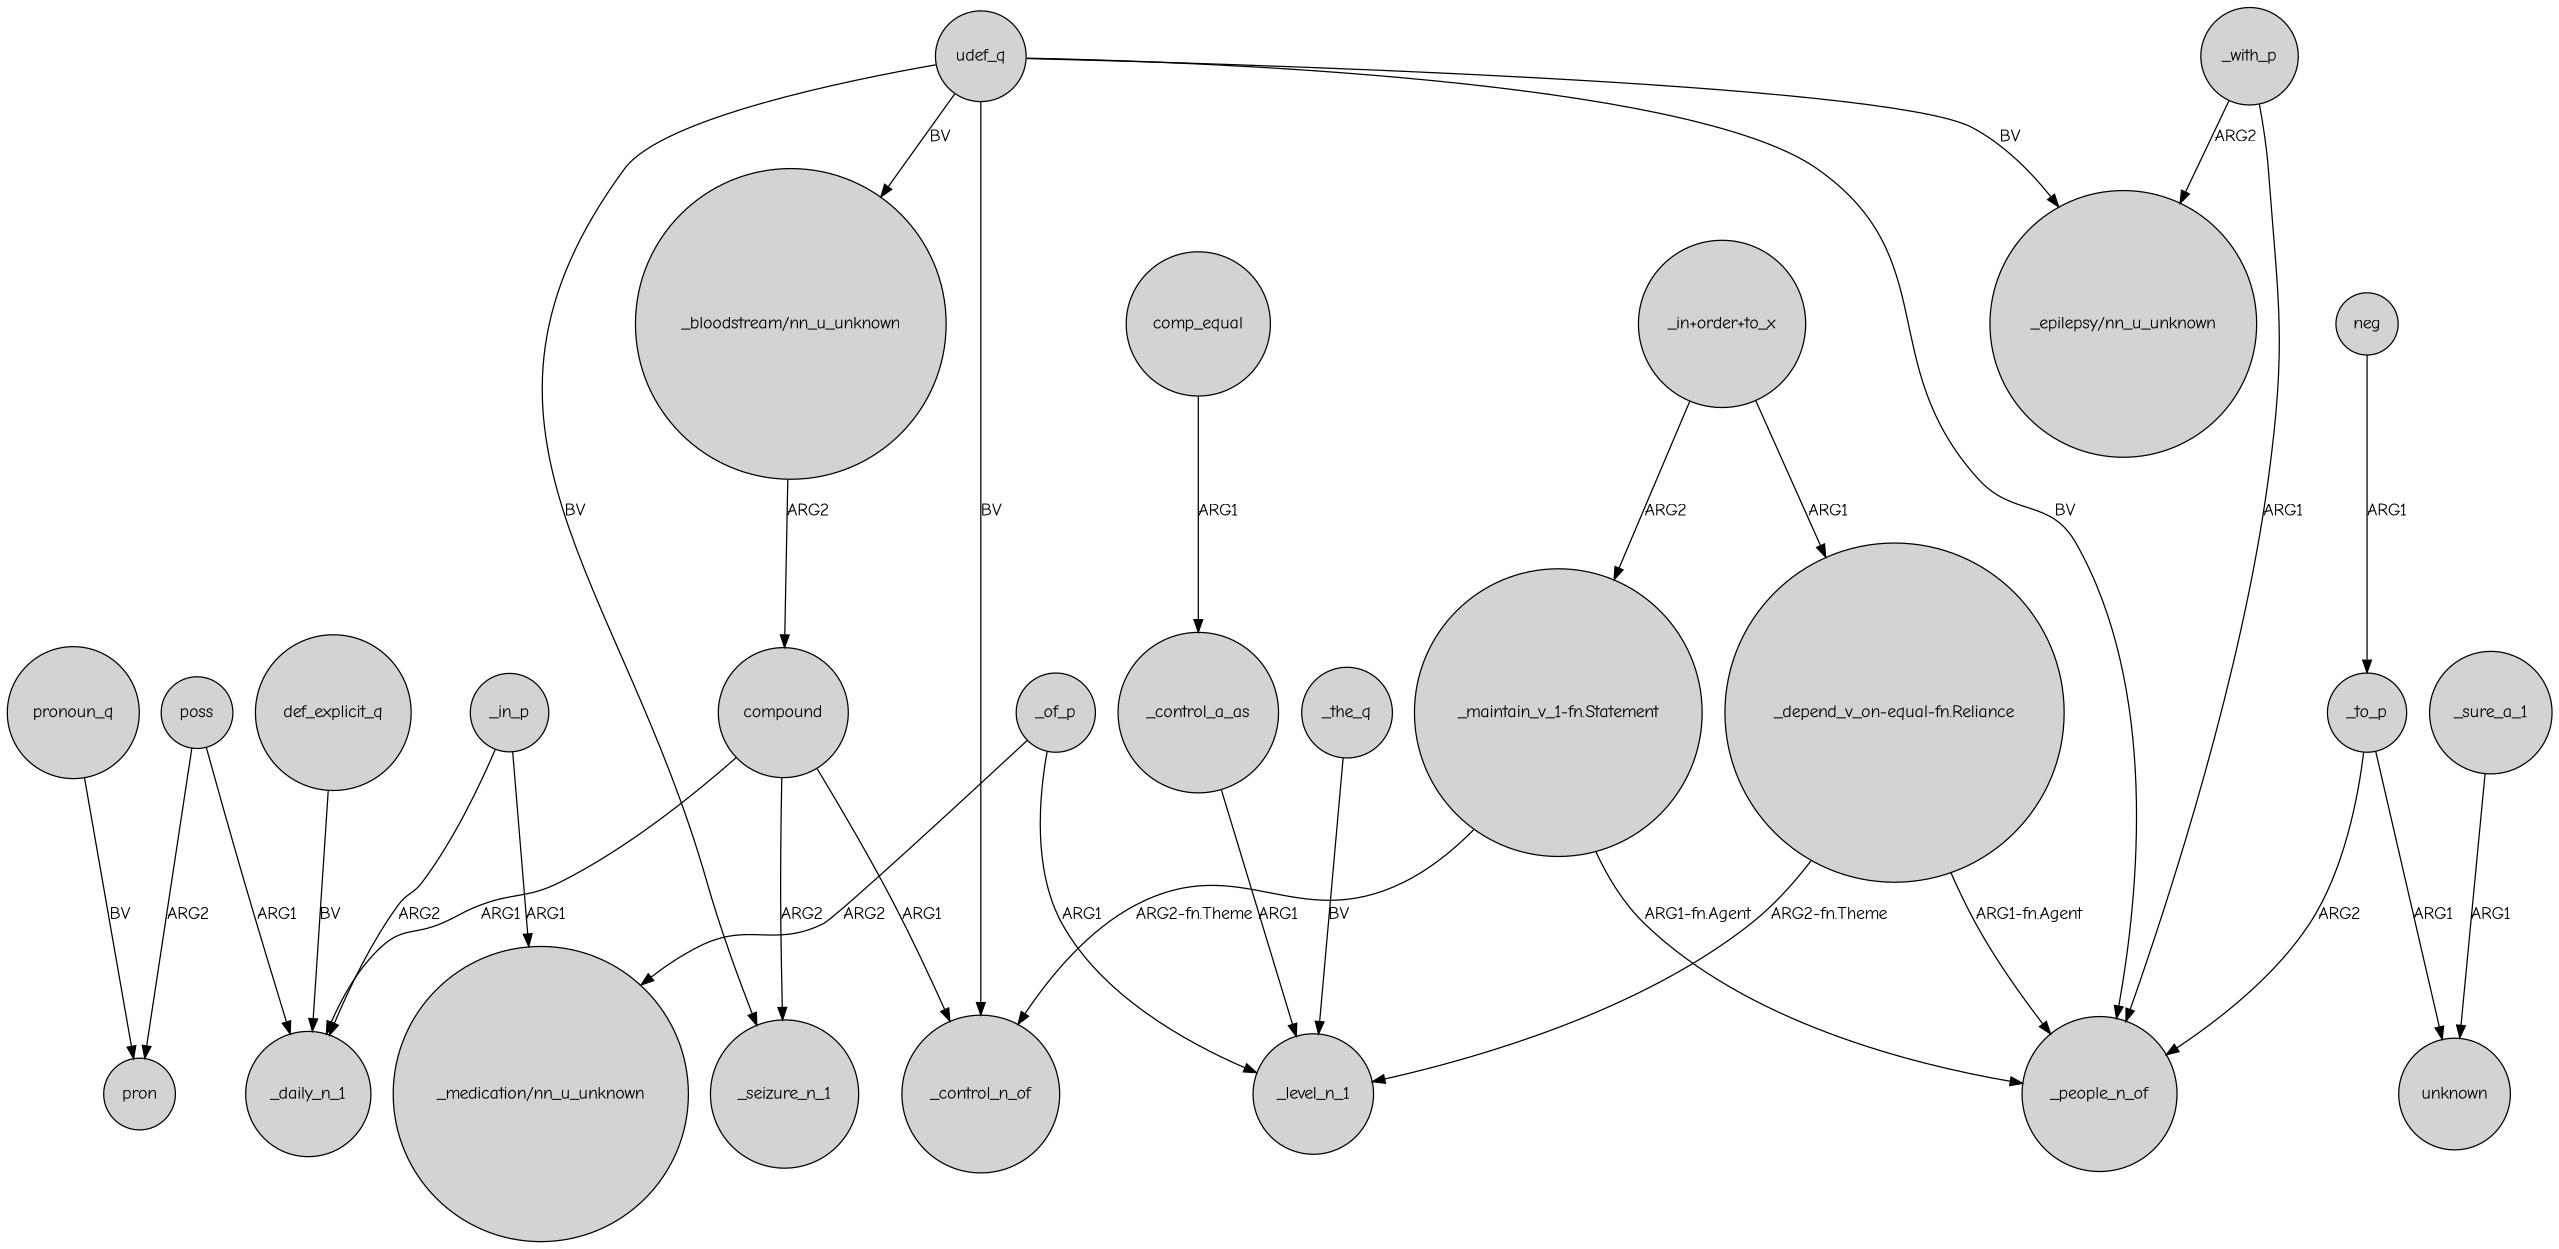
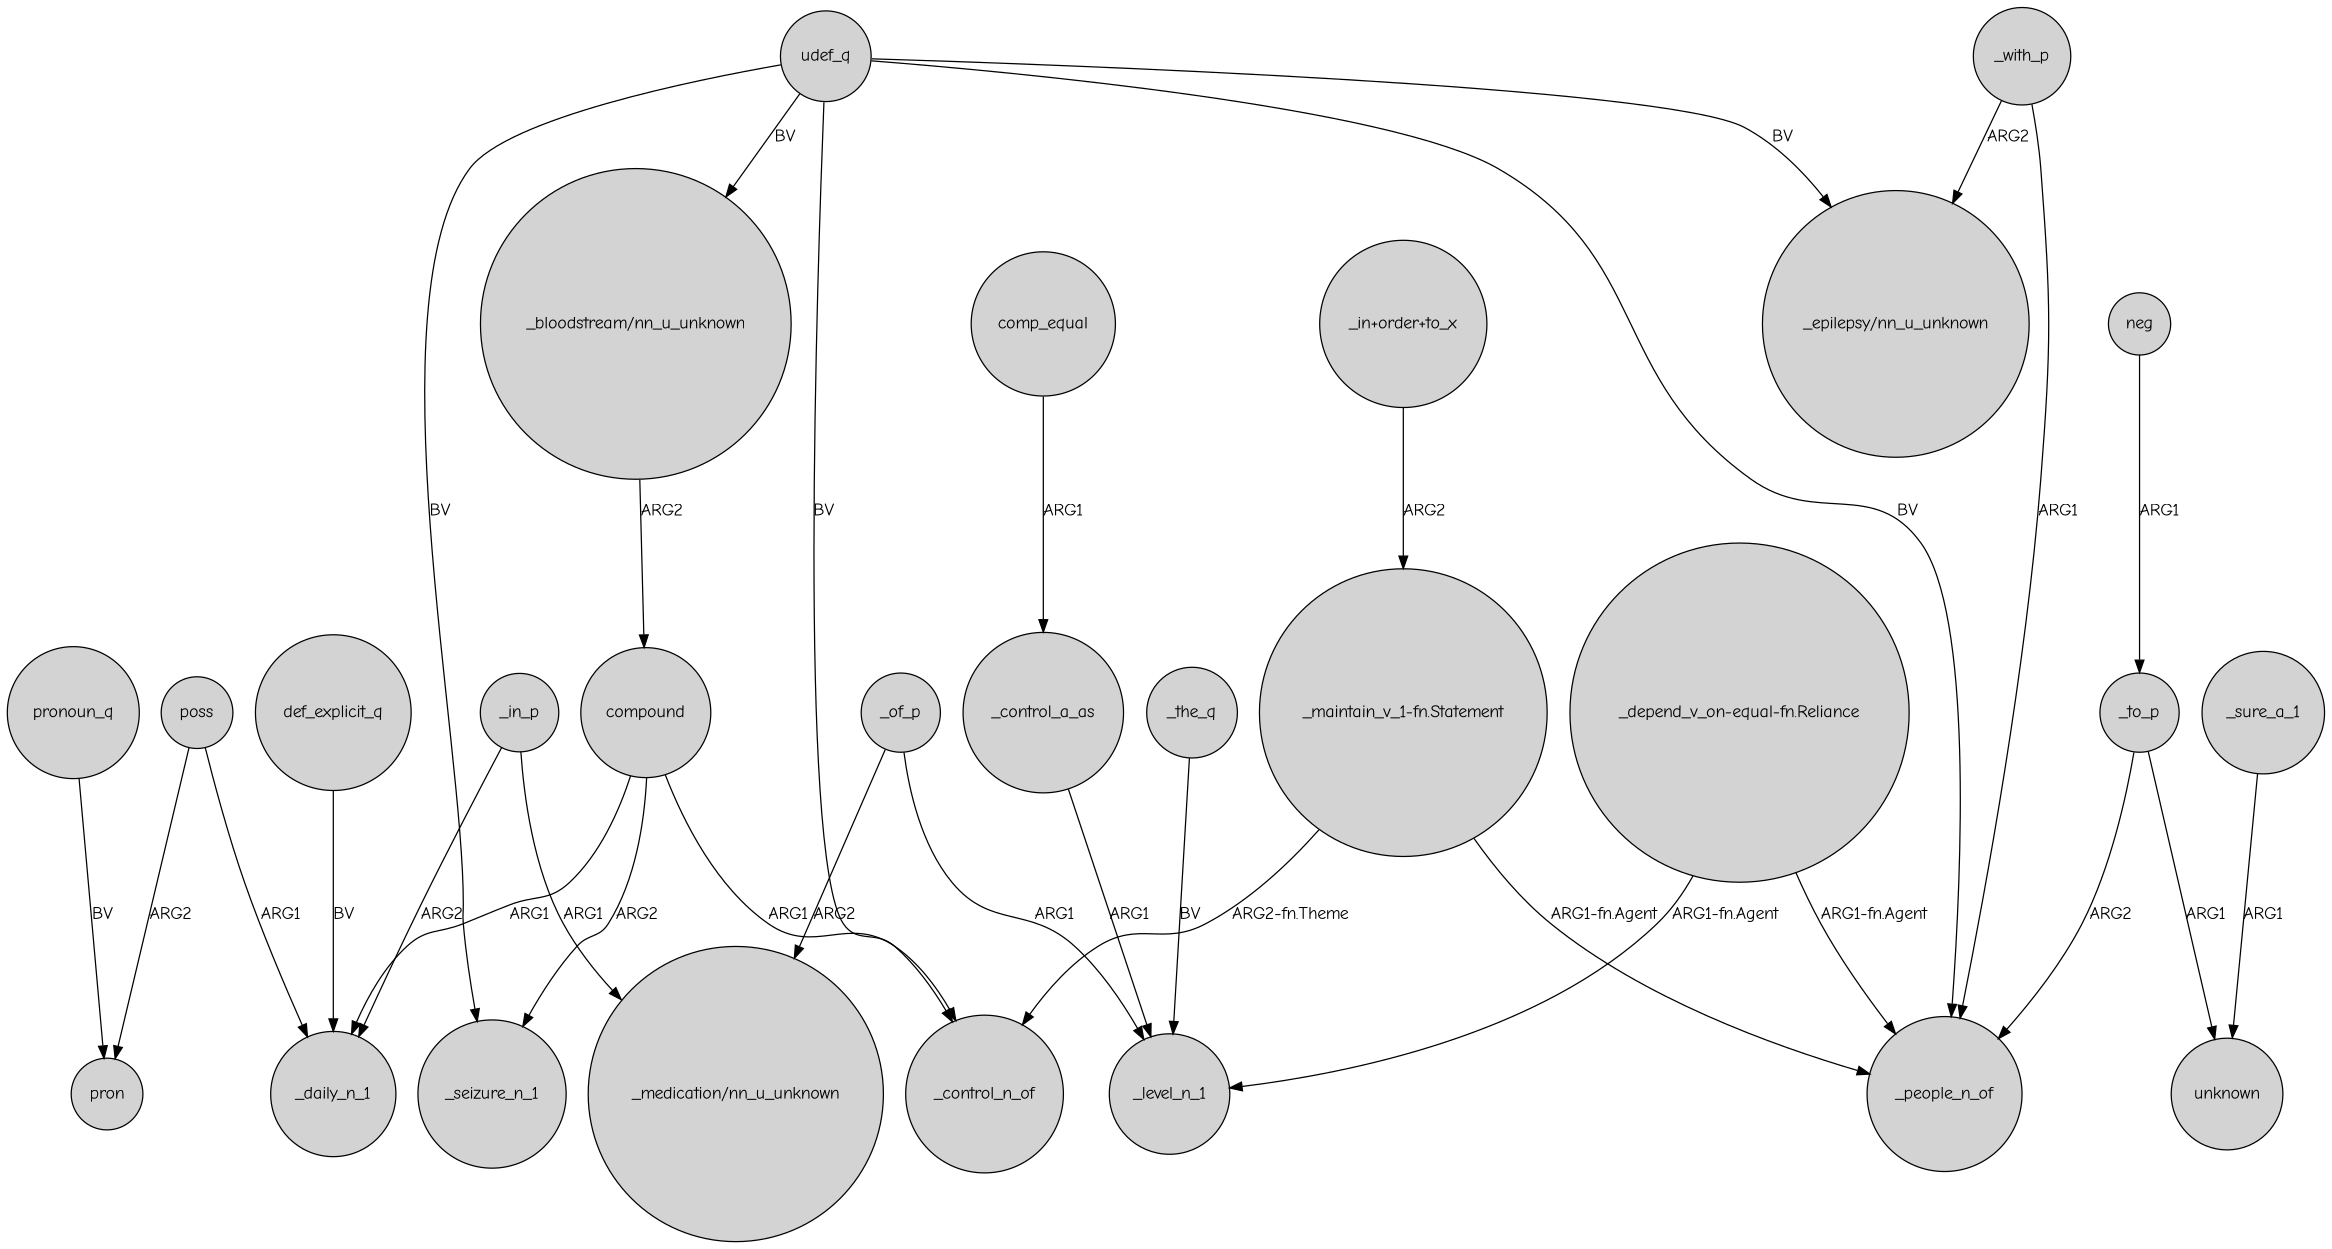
edge "_in+order+to_x" -> "_depend_v_on-equal-fn.Reliance": removed, label "ARG1"
edge "_depend_v_on-equal-fn.Reliance" -> "_level_n_1": label "ARG2-fn.Theme" -> "ARG1-fn.Agent"
